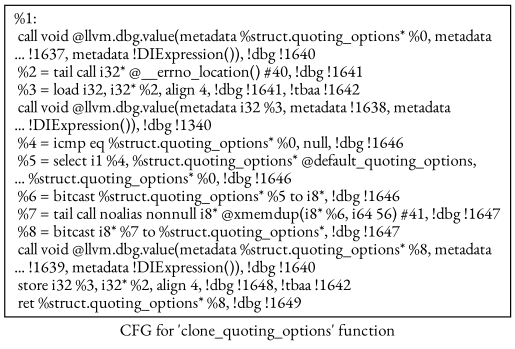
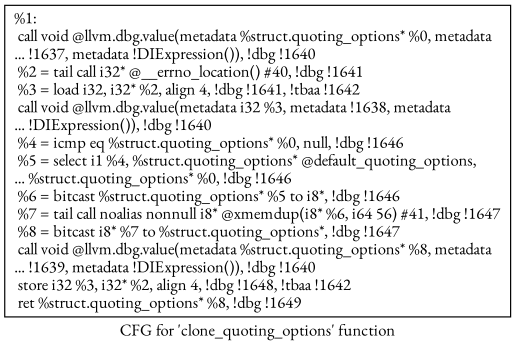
node "%1:": text "... !DIExpression()), !dbg !1340" -> "... !DIExpression()), !dbg !1640"
